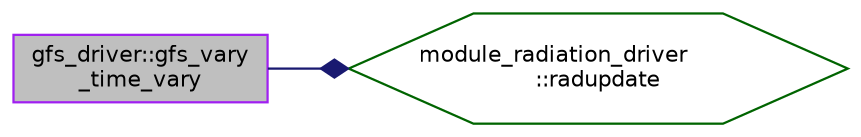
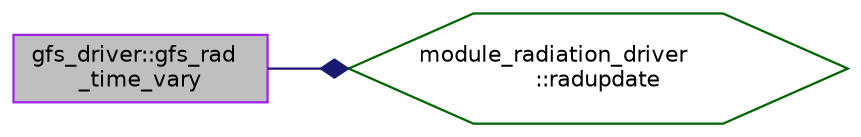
node "gfs_driver::gfs_vary _time_vary": label "gfs_driver::gfs_vary _time_vary" -> "gfs_driver::gfs_rad _time_vary"
